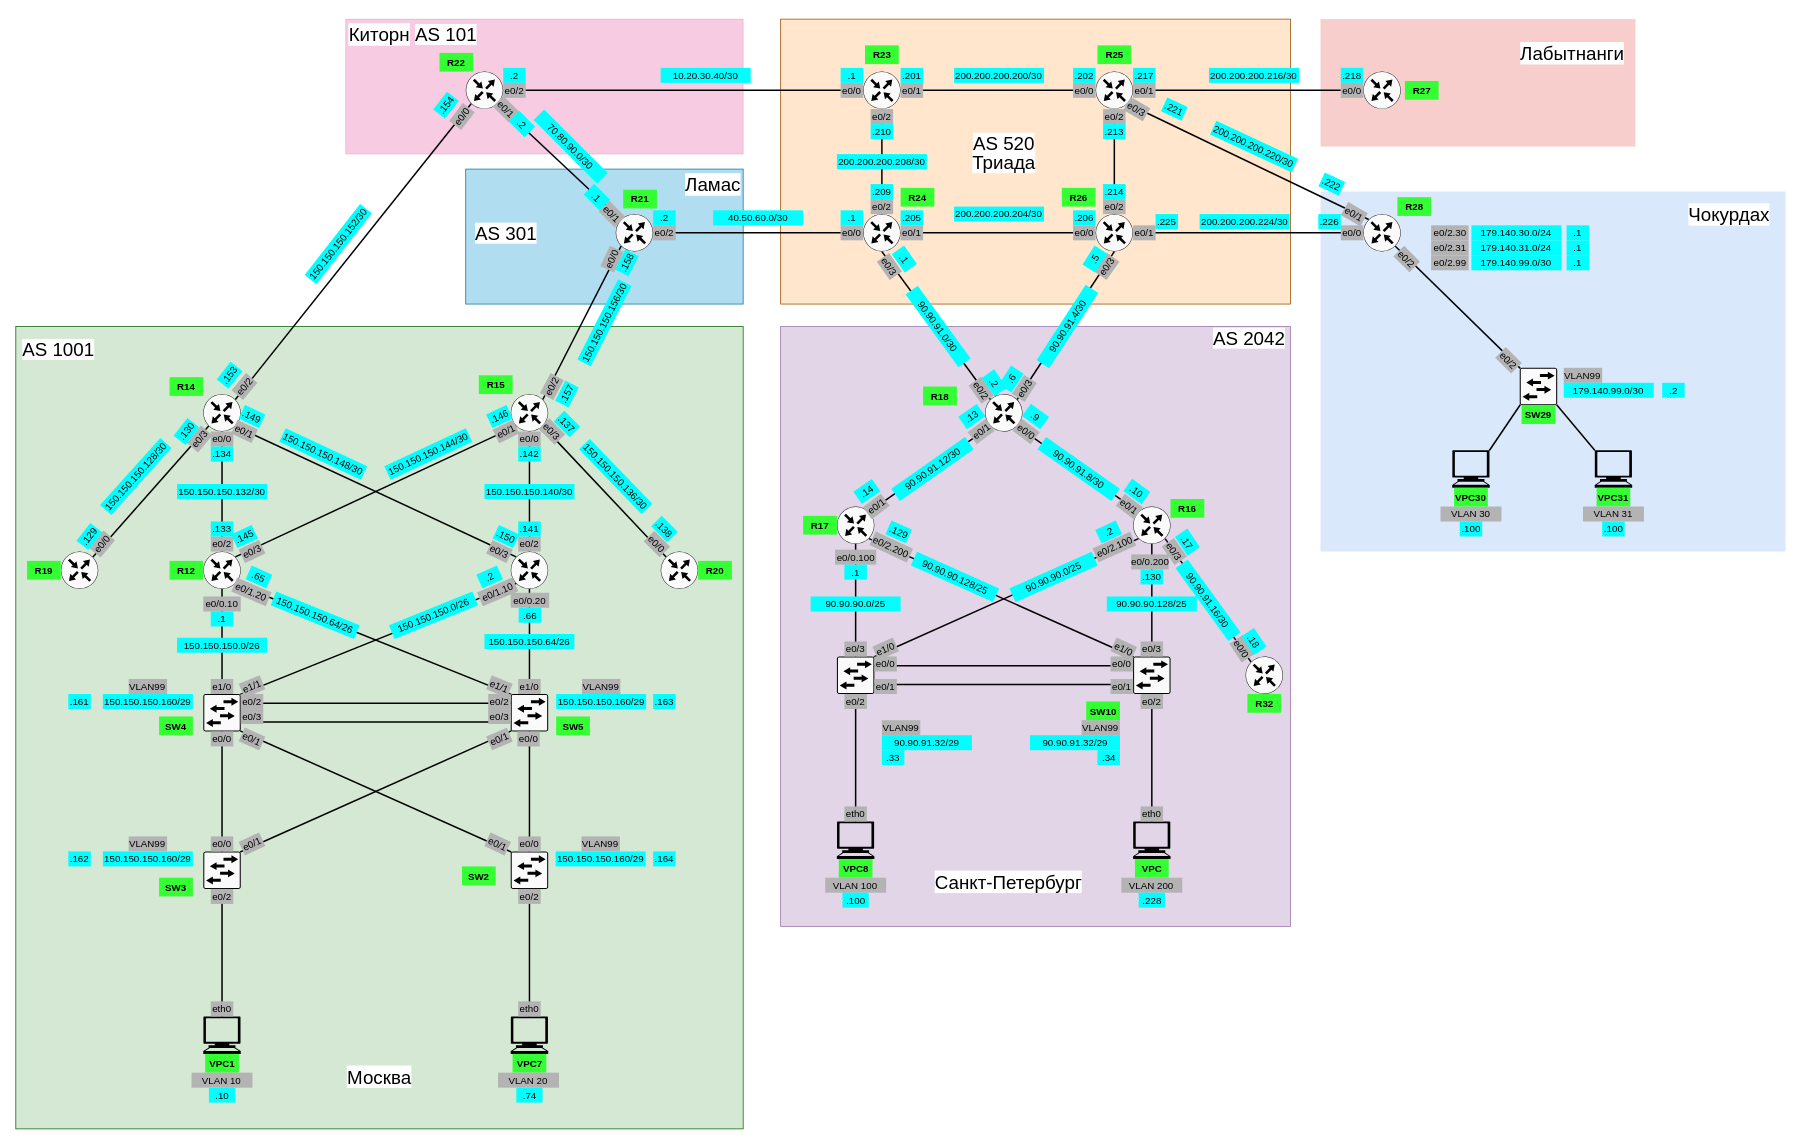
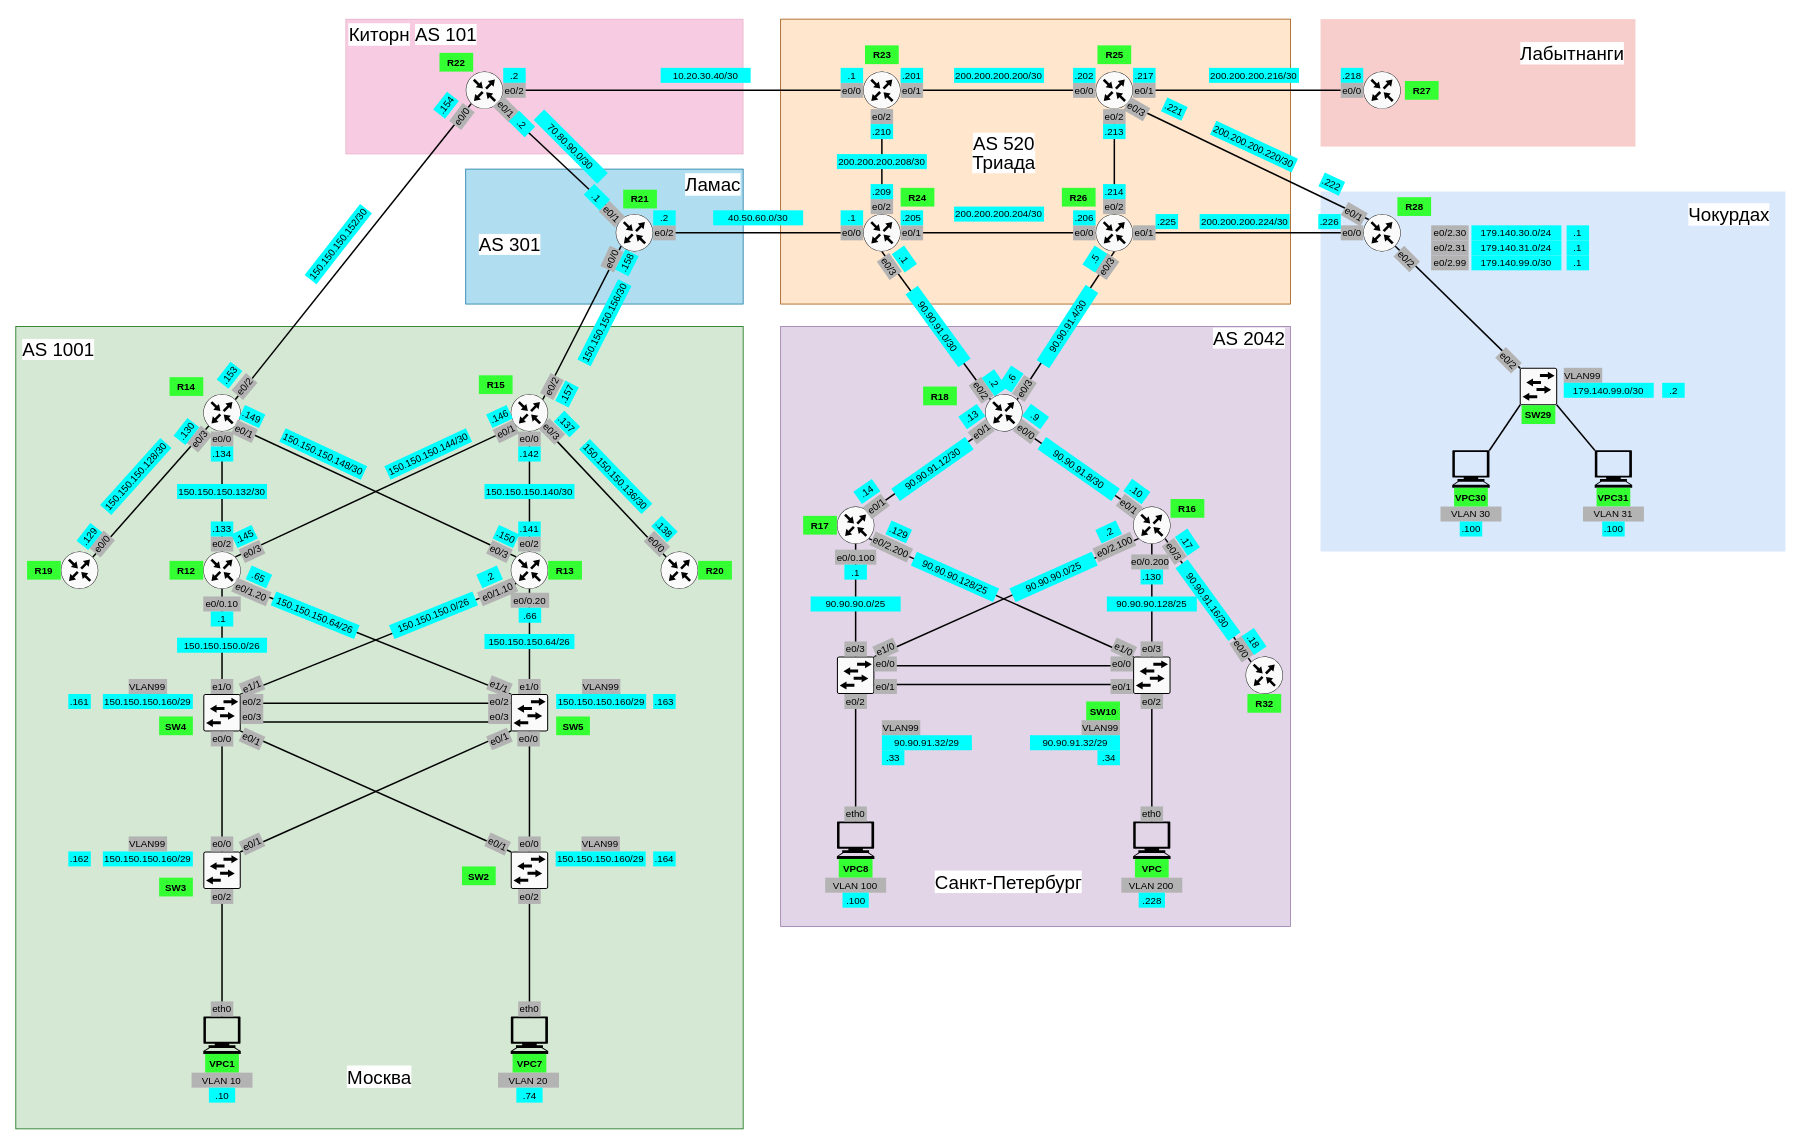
node "AS 301": moved (506, 233) -> (509, 244)
node "R13": added
